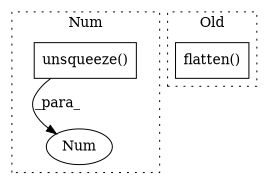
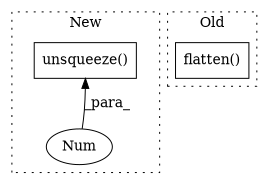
cluster "Num": label "Num" -> "New"
edge "unsqueeze()" -> "Num": reversed
